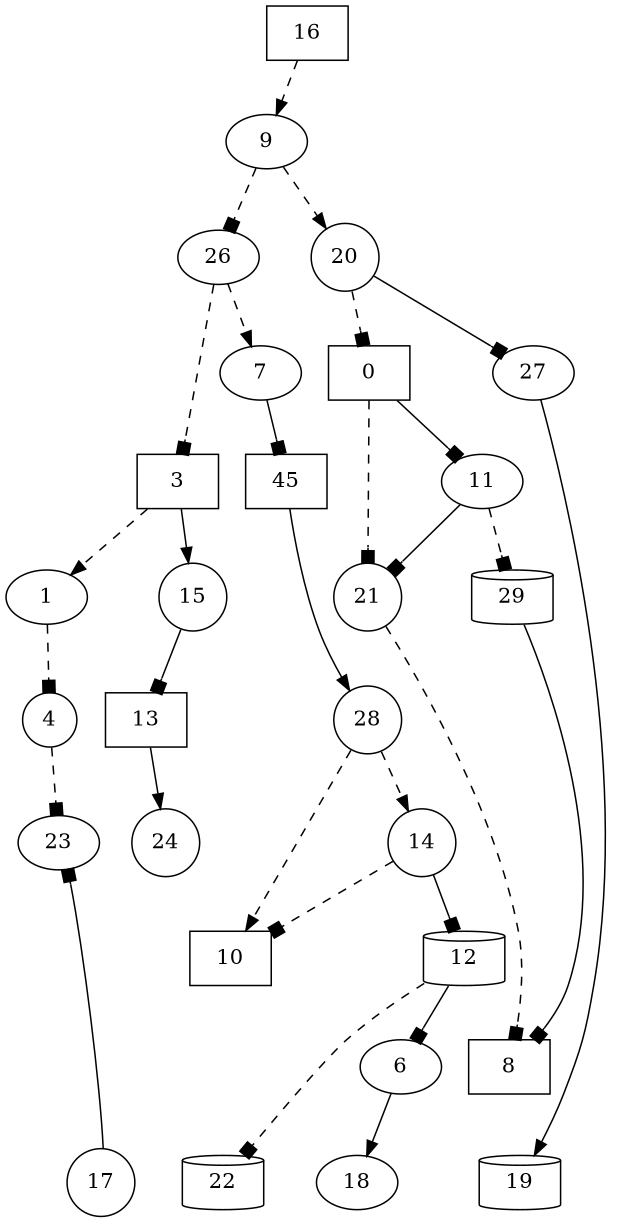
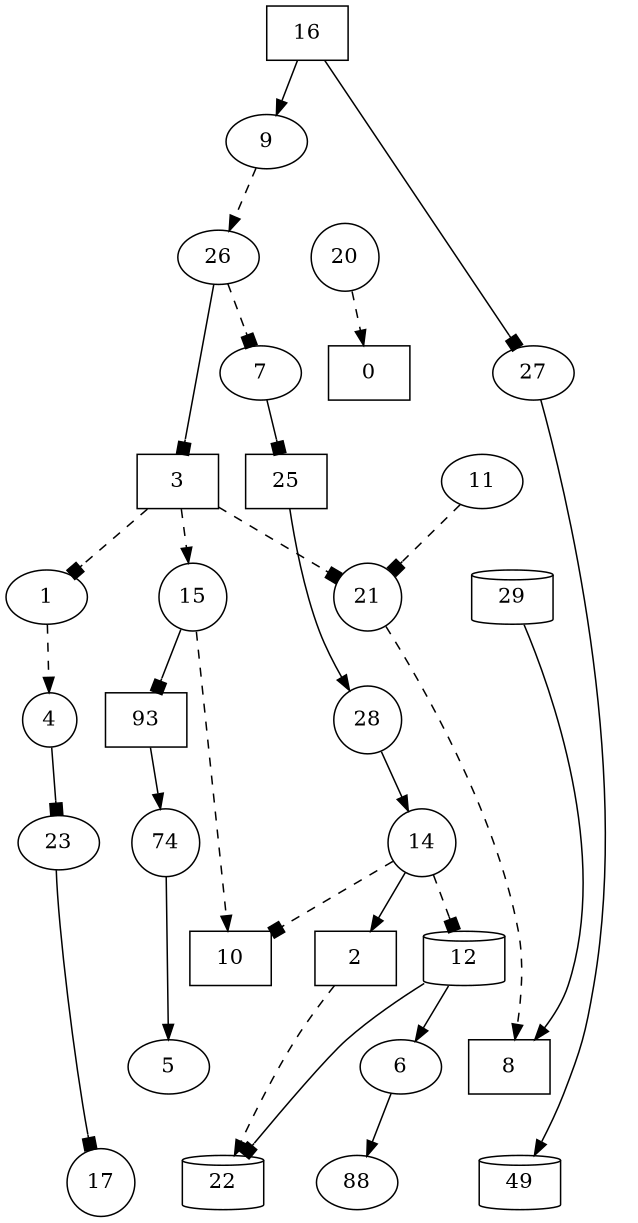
edge "16" -> "9": style dashed -> solid
edge "9" -> "20": removed
edge "9" -> "26": arrowhead box -> normal
edge "26" -> "7": arrowhead normal -> box
edge "20" -> "0": arrowhead box -> normal
edge "20" -> "27": now "16" -> "27"
edge "26" -> "3": style dashed -> solid
edge "0" -> "11": removed
edge "0" -> "21": now "3" -> "21"
node "45": label "45" -> "25"
edge "3" -> "15": style solid -> dashed
edge "11" -> "29": removed
edge "11" -> "21": style solid -> dashed
edge "3" -> "1": arrowhead normal -> box
edge "1" -> "4": arrowhead box -> normal
node "13": label "13" -> "93"
edge "4" -> "23": style dashed -> solid
edge "28" -> "14": style dashed -> solid
edge "21" -> "8": arrowhead box -> normal
edge "29" -> "8": arrowhead box -> normal
edge "28" -> "10": now "15" -> "10"
node "24": label "24" -> "74"
edge "14" -> "12": style solid -> dashed
node "2": added
edge "12" -> "6": arrowhead box -> normal
edge "17" -> "23": reversed
edge "12" -> "22": style dashed -> solid
node "5": added
node "18": label "18" -> "88"
node "19": label "19" -> "49"
